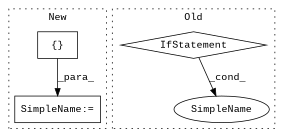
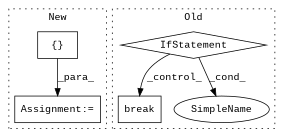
node "SimpleName:=": label "SimpleName:=" -> "Assignment:="
node "break": added
